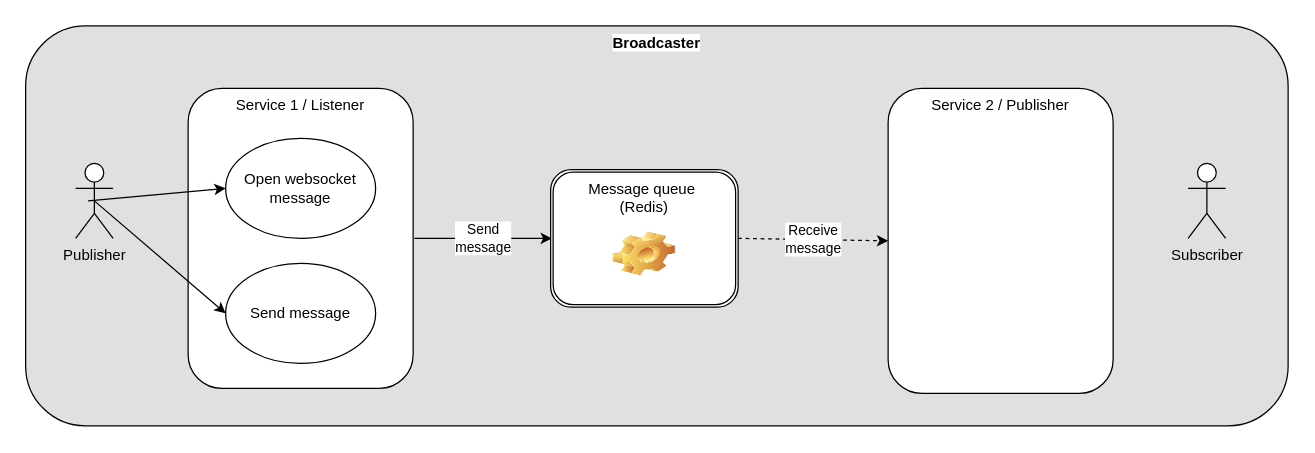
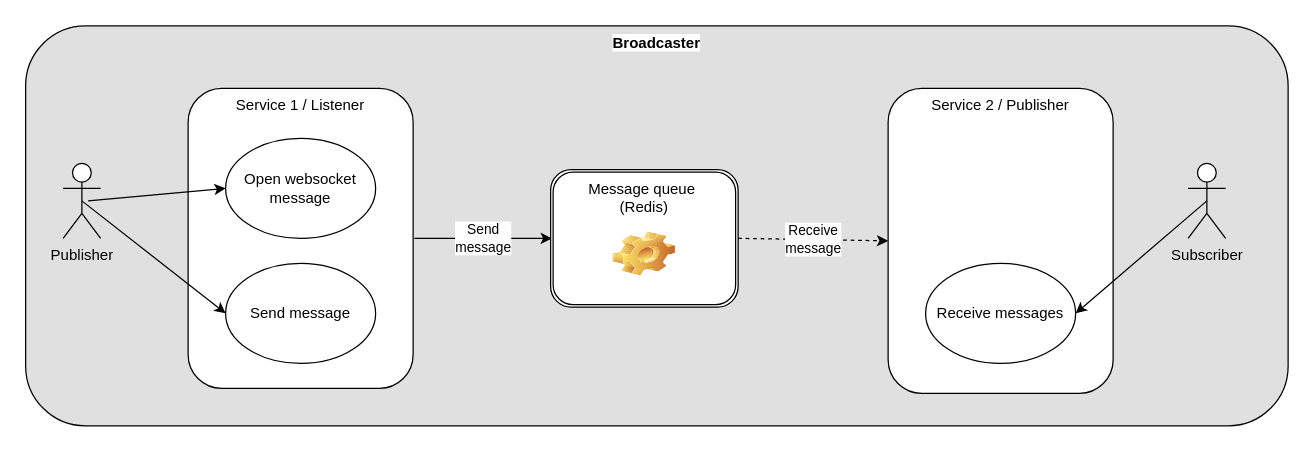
node "Publisher": moved (94, 201) -> (82, 201)
edge "Subscriber" -> "Receive messages": added
node "Receive messages": added
